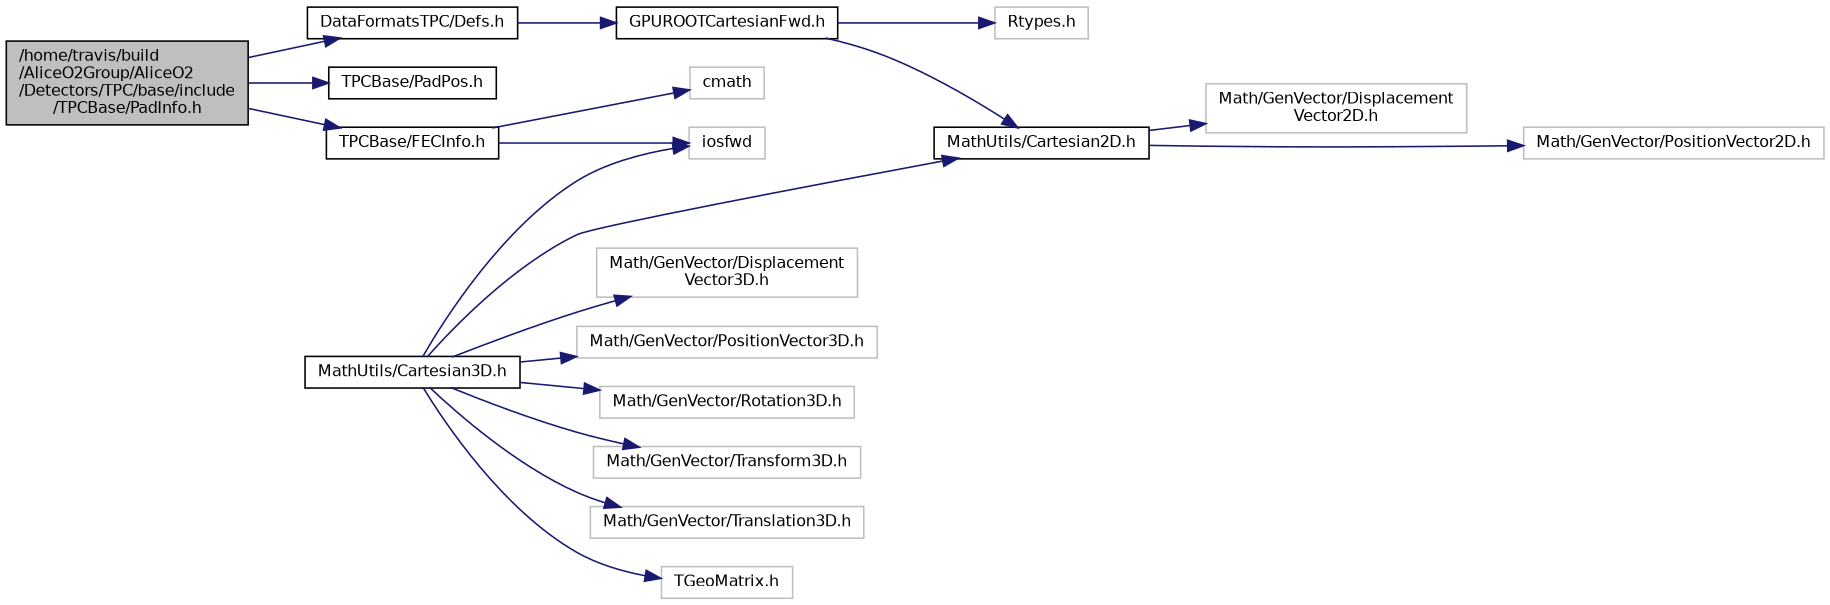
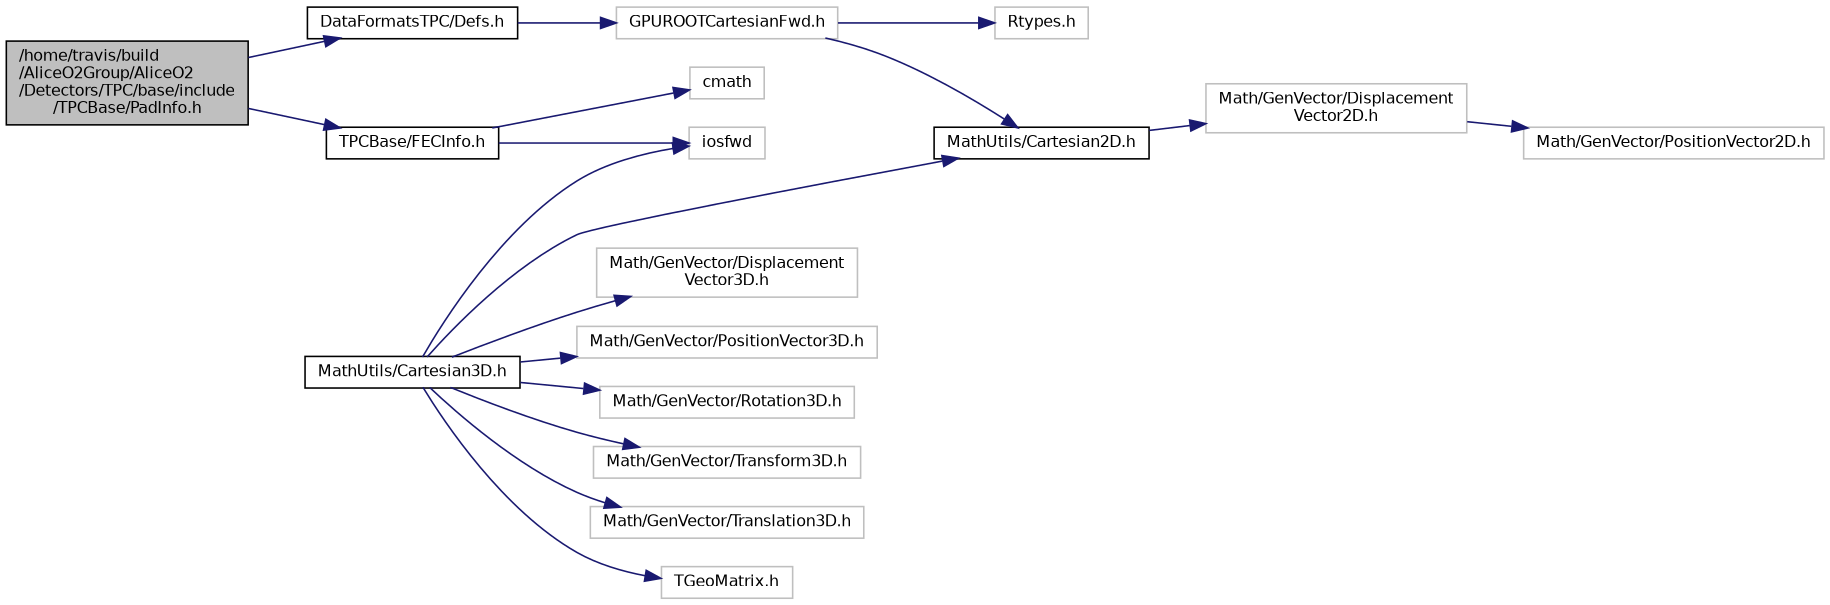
node "GPUROOTCartesianFwd.h": color black -> grey75
node "TPCBase/PadPos.h": removed
edge "MathUtils/Cartesian2D.h" -> "Math/GenVector/PositionVector2D.h": now "Math/GenVector/Displacement Vector2D.h" -> "Math/GenVector/PositionVector2D.h"
